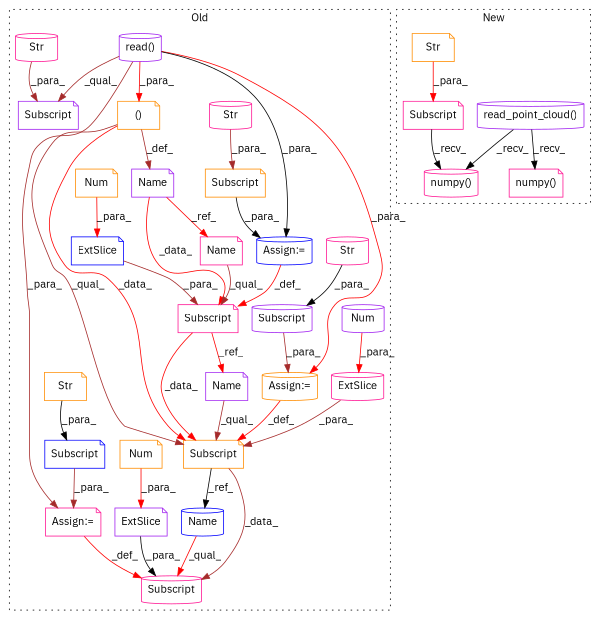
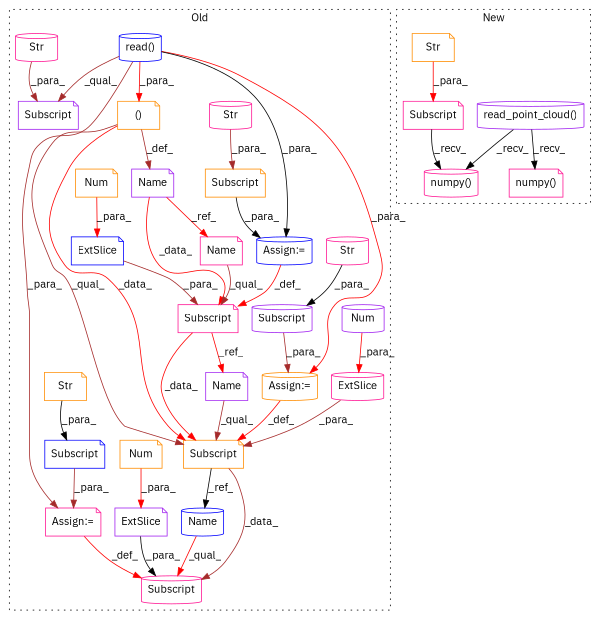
node "read()": color purple -> blue
